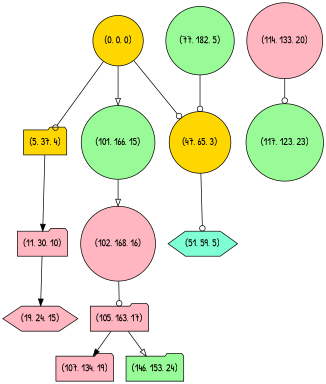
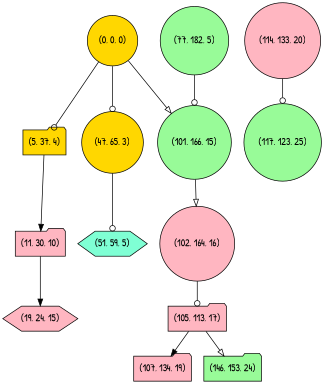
edge "(77, 182, 5)" -> "(47, 65, 3)": now "(77, 182, 5)" -> "(101, 166, 15)"
node "(117, 123, 23)": label "(117, 123, 23)" -> "(117, 123, 25)"
node "(102, 168, 16)": label "(102, 168, 16)" -> "(102, 164, 16)"
node "(105, 163, 17)": label "(105, 163, 17)" -> "(105, 113, 17)"
